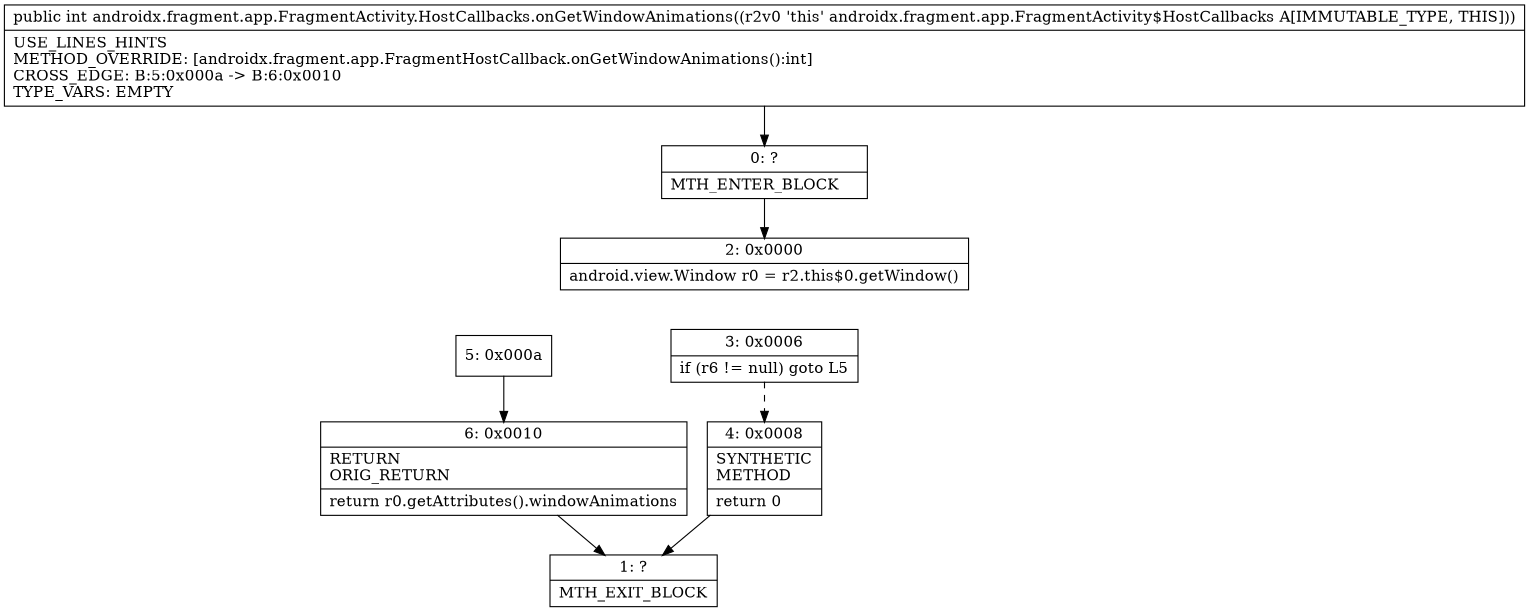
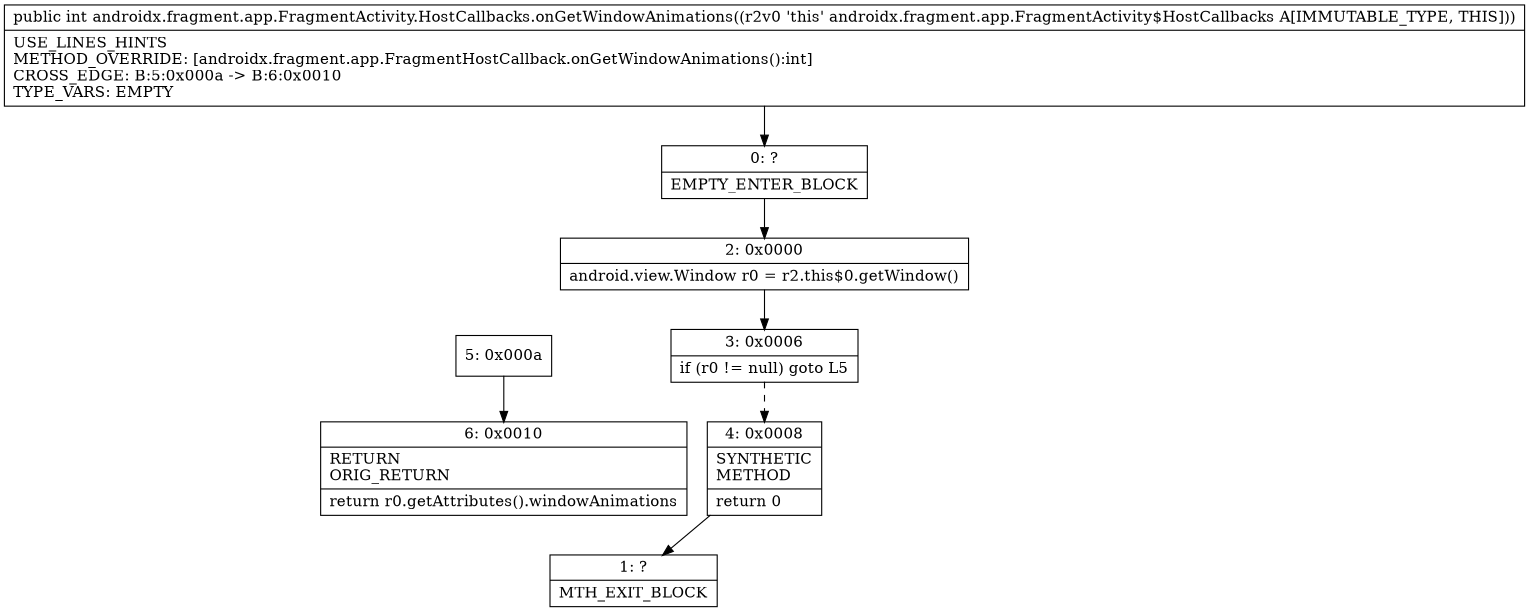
node "0: ?": text "MTH_ENTER_BLOCK" -> "EMPTY_ENTER_BLOCK"
edge "2: 0x0000" -> "3: 0x0006": added
node "3: 0x0006": text "if (r6 != null) goto L5" -> "if (r0 != null) goto L5"
edge "6: 0x0010" -> "1: ?": removed
